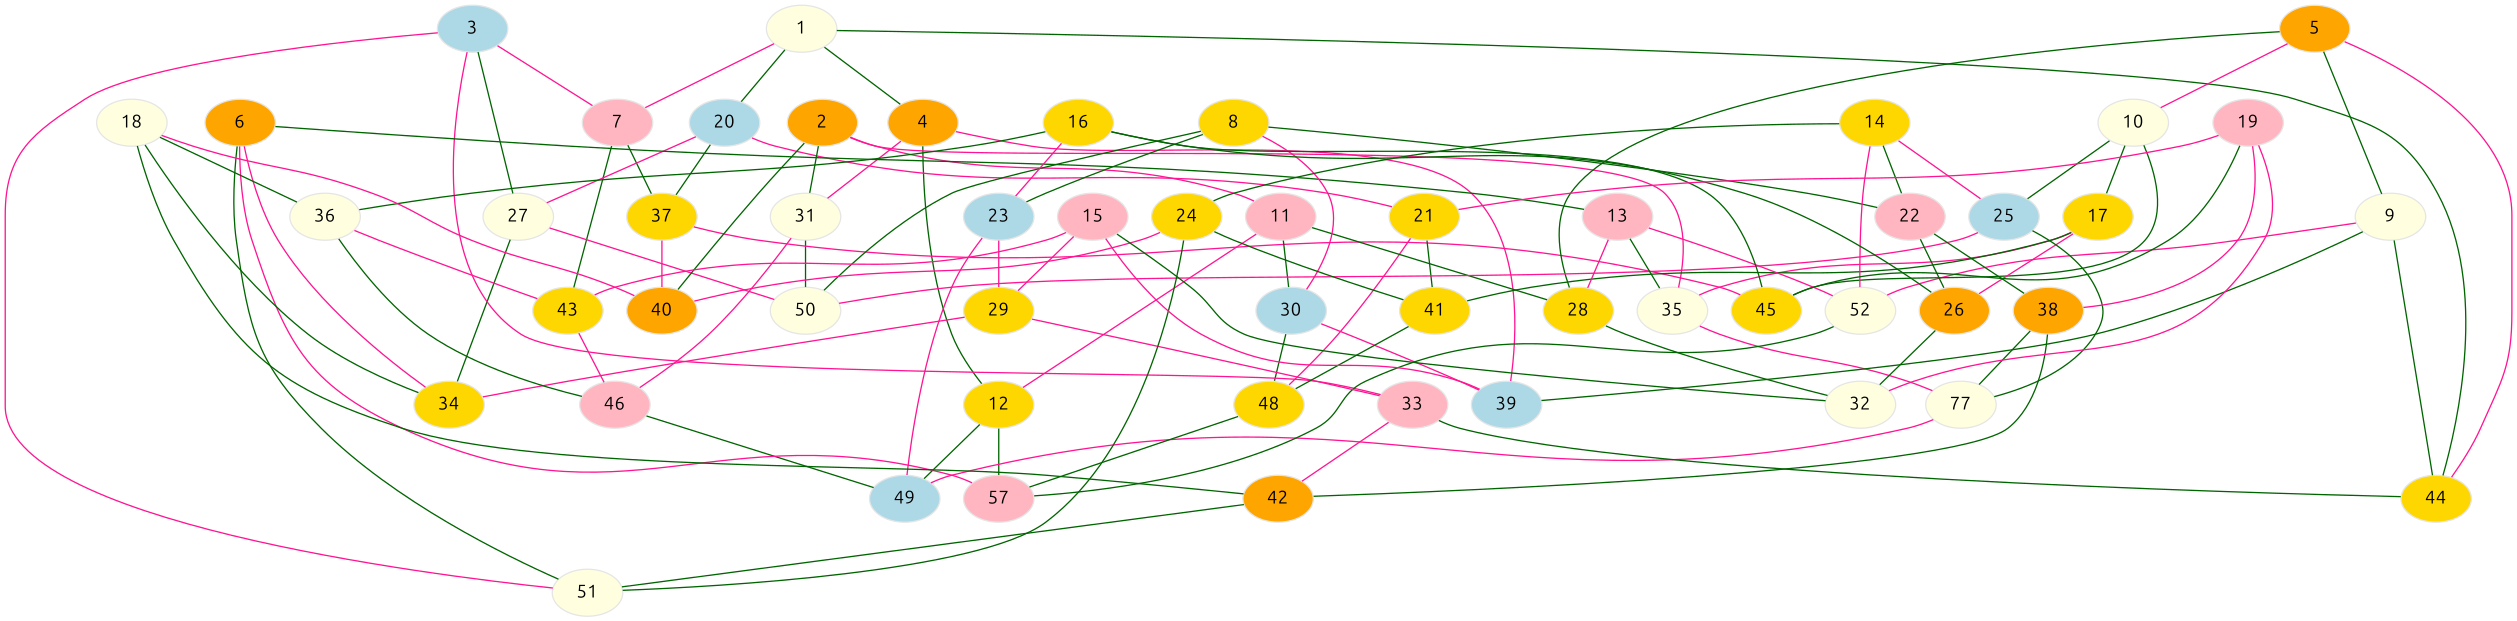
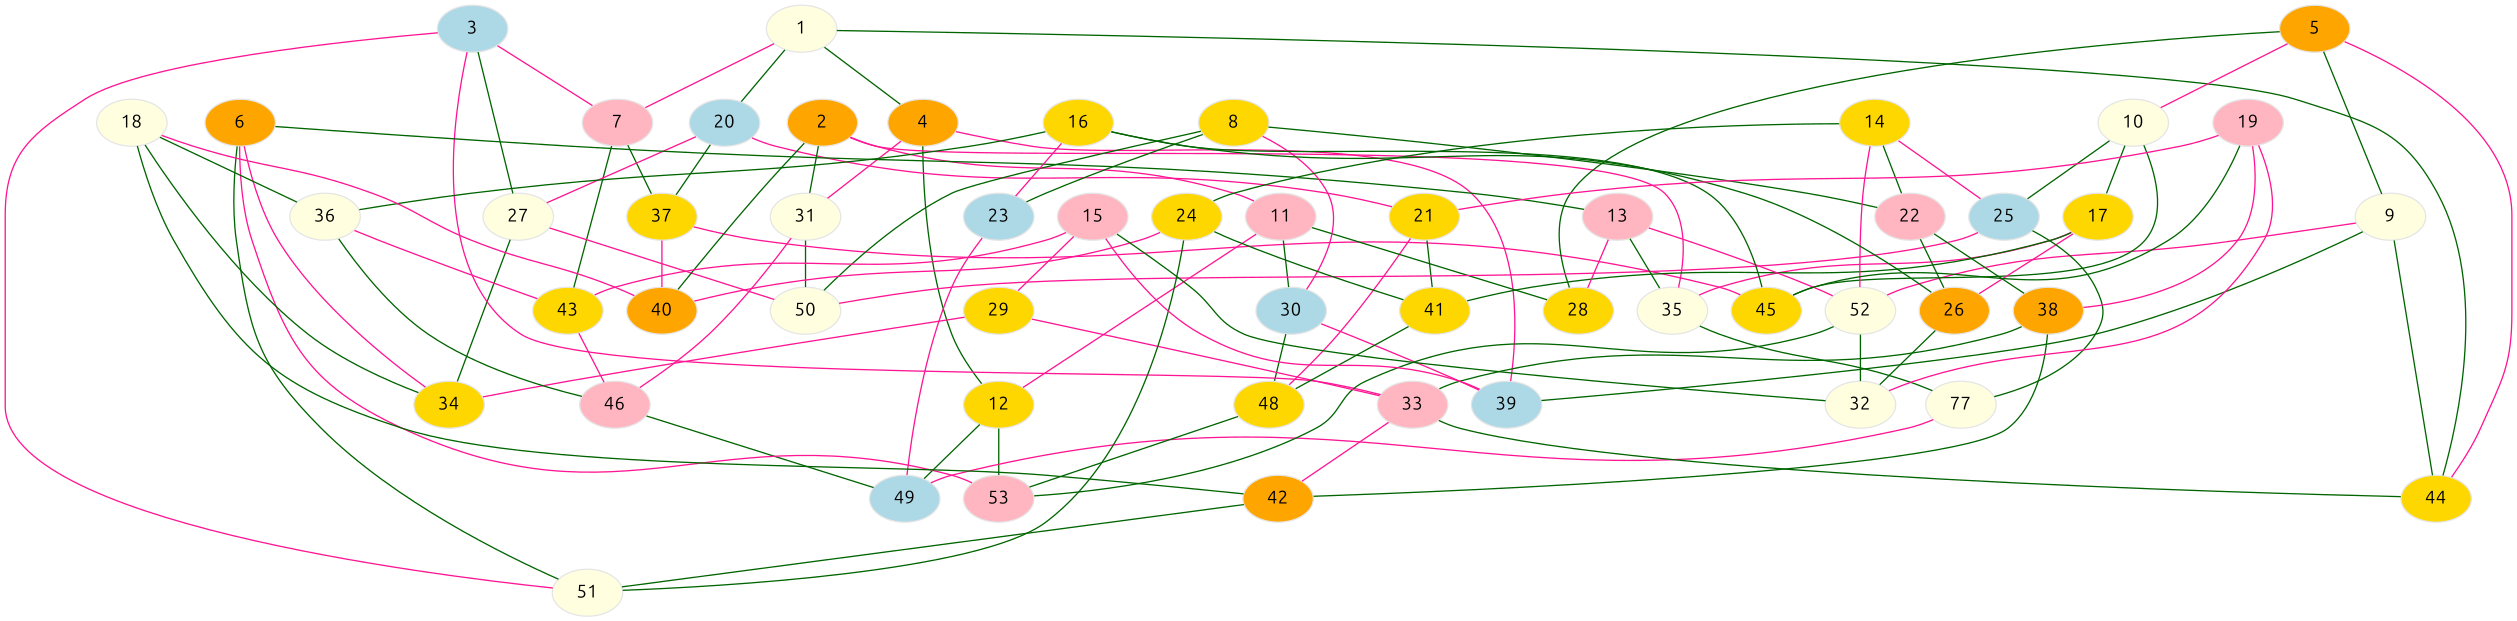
edge "23" -- "29": removed
edge "35" -- "77": color deeppink -> darkgreen
edge "28" -- "32": now "52" -- "32"
edge "38" -- "77": now "38" -- "33"
node "57": label "57" -> "53"
